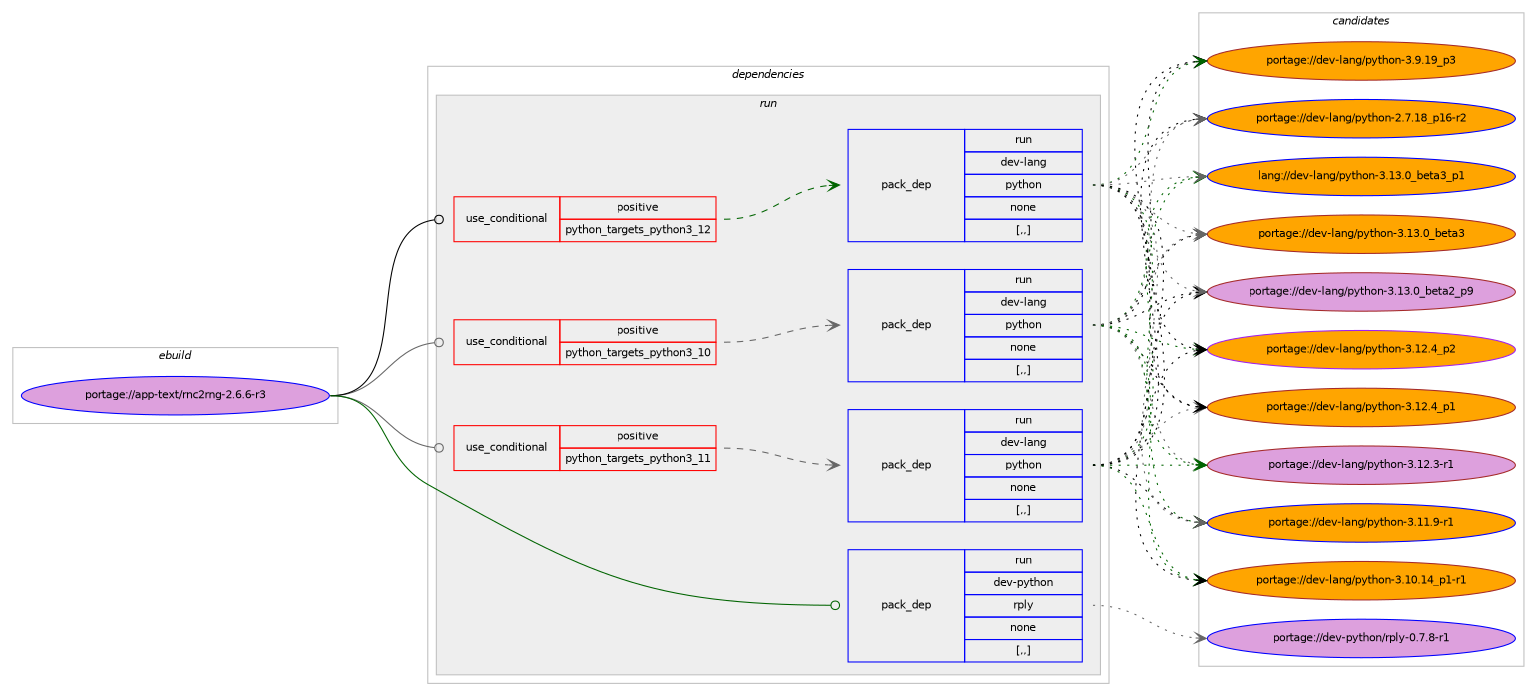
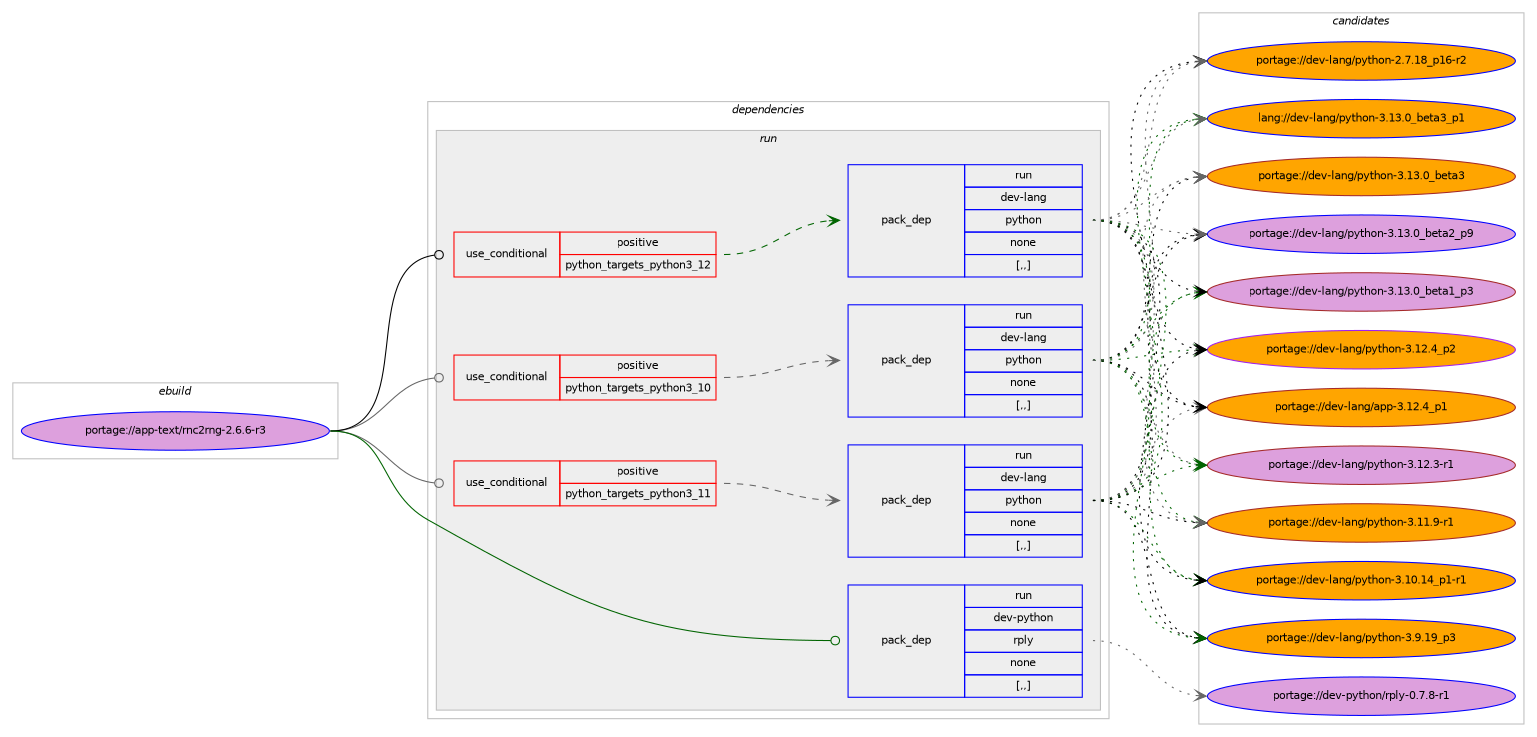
node "portage://dev-lang/python-3.9.19_p3": color brown -> blue
node "portage://dev-lang/python-3.13.0_beta1_p3": added
node "portage://dev-lang/python-3.13.0_beta2_p9": color brown -> blue
node "portage://dev-lang/python-3.12.4_p1": label "portage://dev-lang/python-3.12.4_p1" -> "portage://dev-lang/app-3.12.4_p1"
node "portage://dev-lang/python-3.11.9-r1": color blue -> brown
node "portage://dev-lang/python-3.10.14_p1-r1": color brown -> blue
